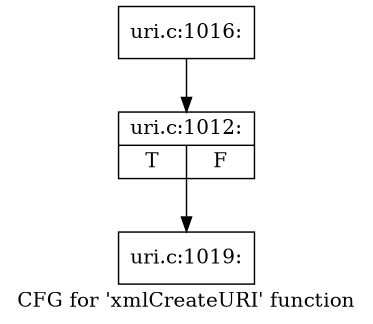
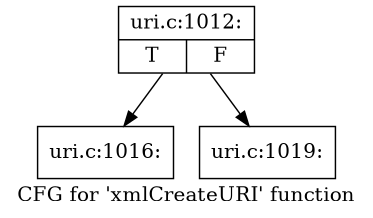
edge "uri.c:1016:" -> "uri.c:1012:": reversed
